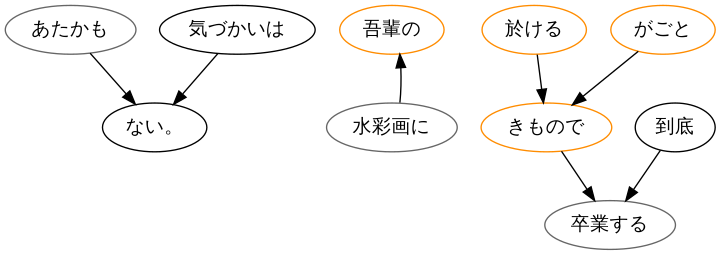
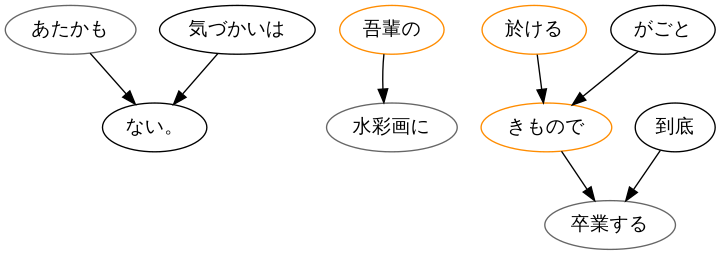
node "がごと": color darkorange -> black
edge "水彩画に" -> "吾輩の": reversed
